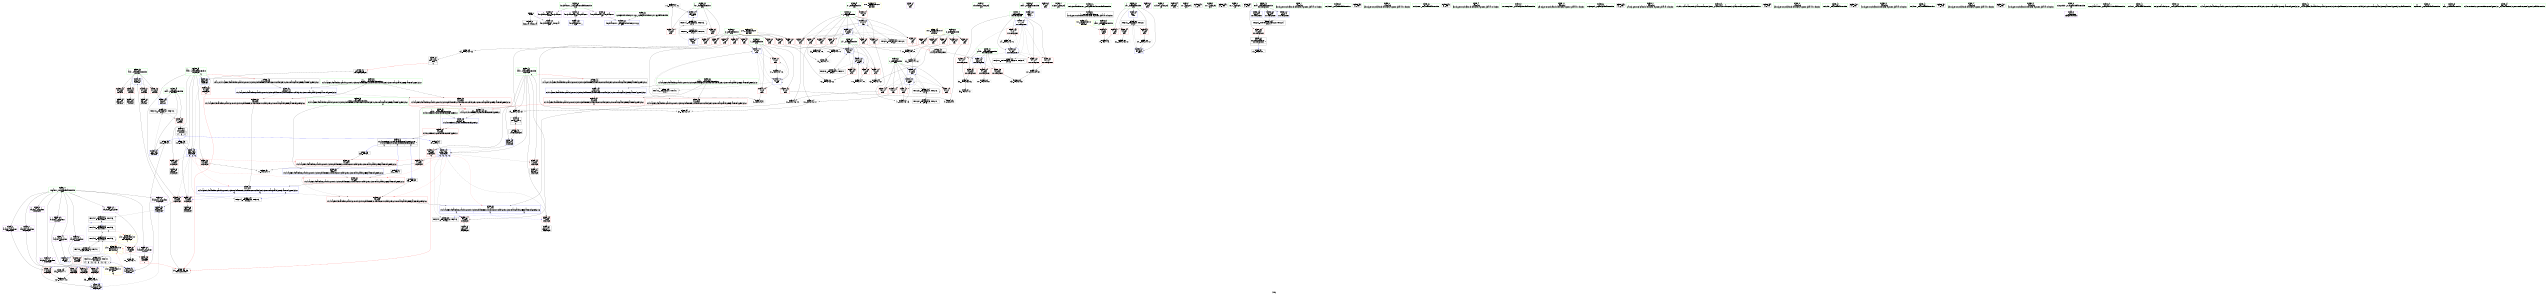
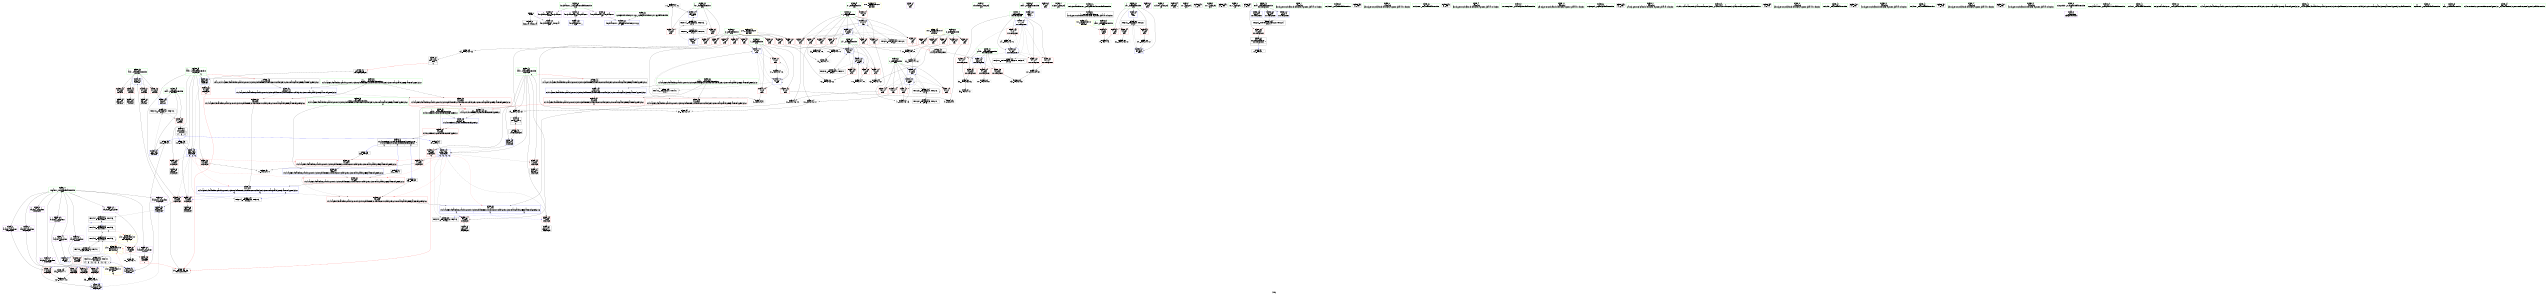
node "NodeID: 397": text "115 = ENCHI(211, )" -> "115 = PHI(211, )"
